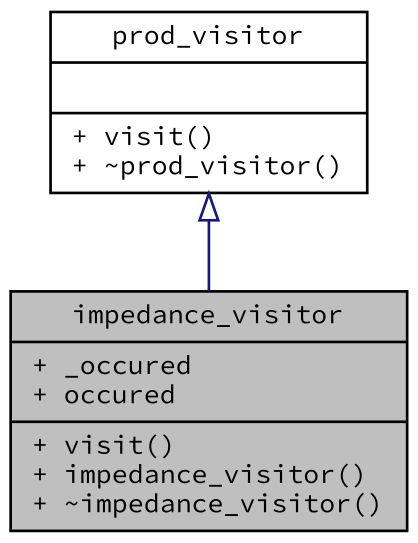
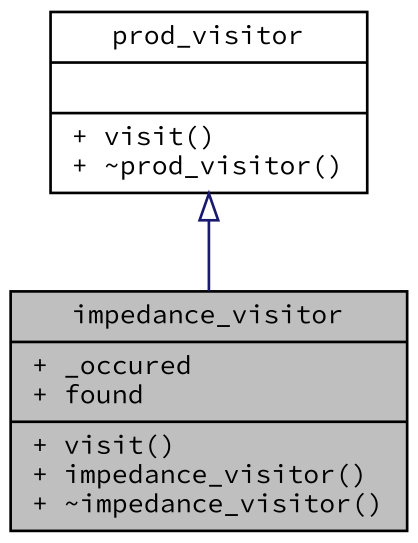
node "impedance_visitor": text "+ occured" -> "+ found"
